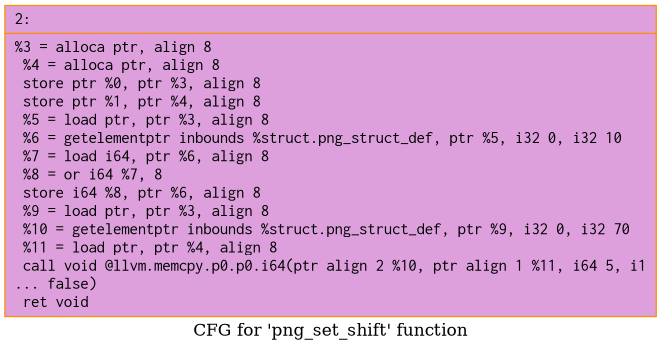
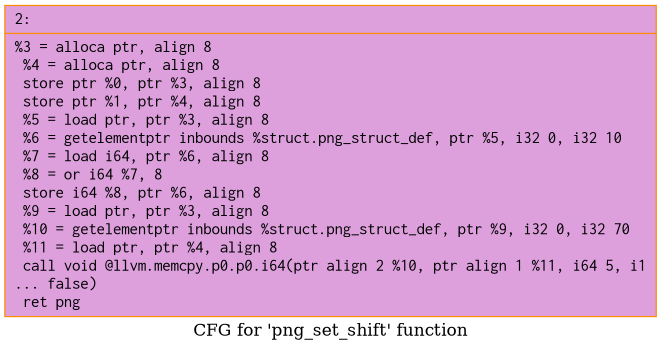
node "2:": text "ret void" -> "ret png"
